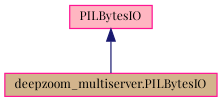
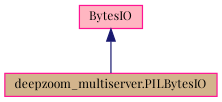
node "PILBytesIO": label "PILBytesIO" -> "BytesIO"
